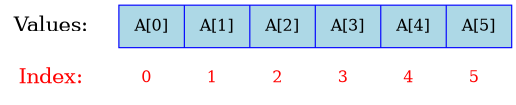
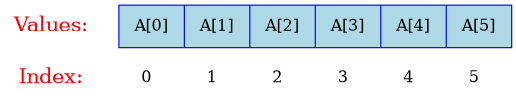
node "Values:": fontcolor black -> red
node "0": fontcolor red -> black
